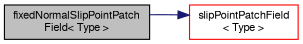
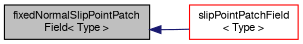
edge "fixedNormalSlipPointPatch Field< Type >" -> "slipPointPatchField < Type >": reversed
